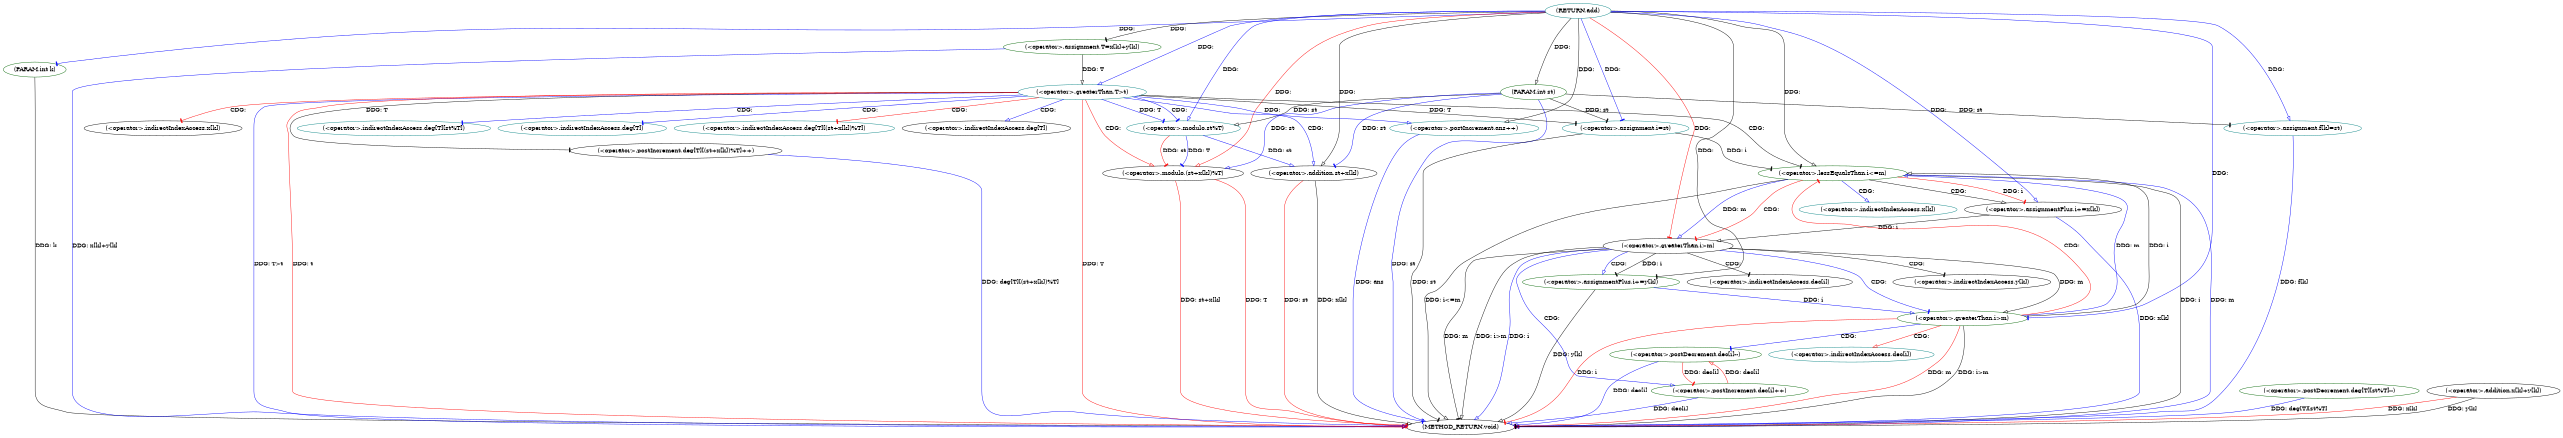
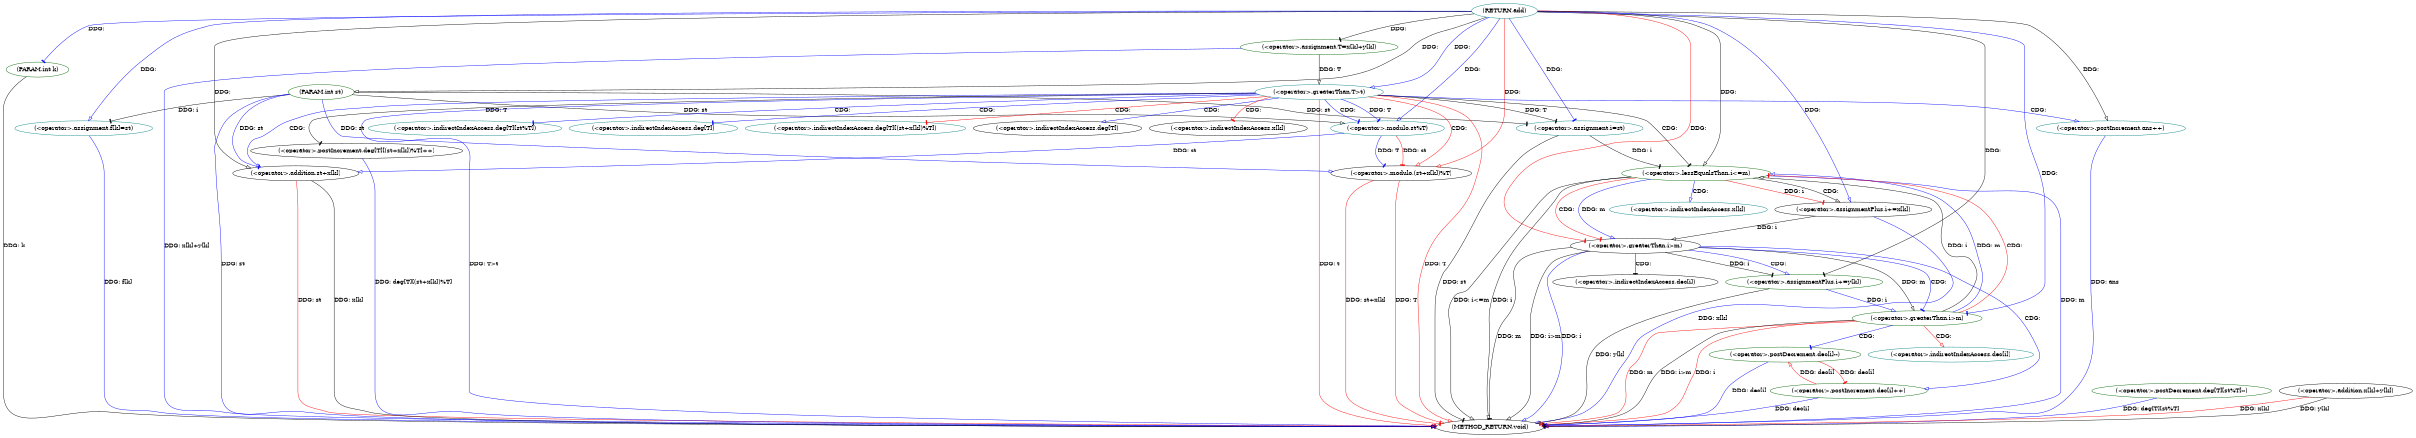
edge "(<operator>.greaterThan,T>t)" -> "(<operator>.postIncrement,ans++)": label "DDG: " -> "CDG: "
edge "(PARAM,int st)" -> "(<operator>.assignment,f[k]=st)": label "DDG: st" -> "DDG: i"
node "(<operator>.indirectIndexAccess,y[k])": removed
